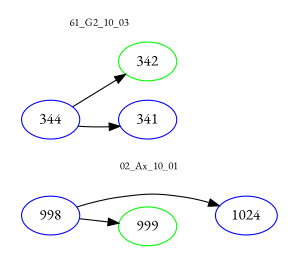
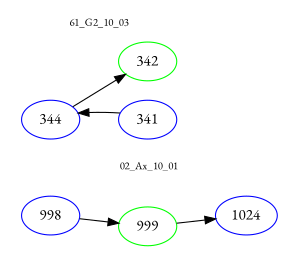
edge "344" -> "341": reversed
edge "998" -> "1024": now "999" -> "1024"
